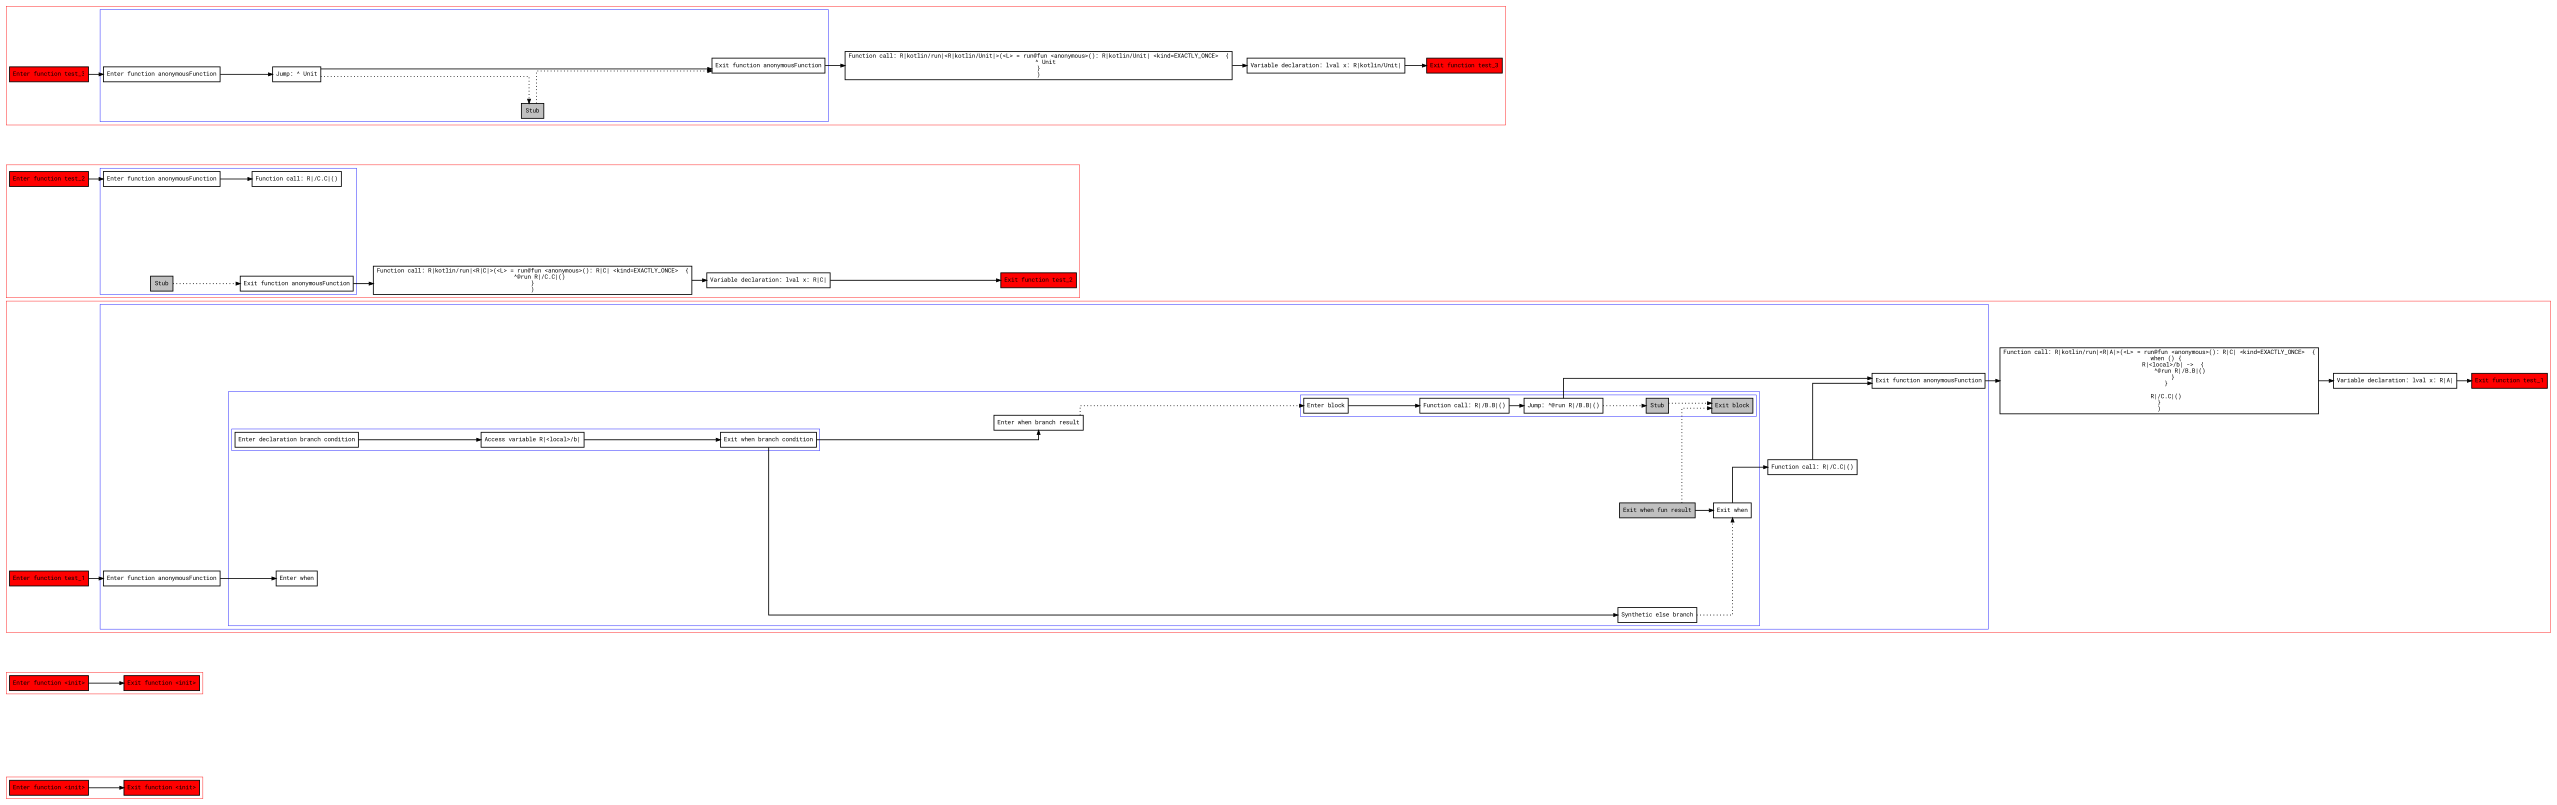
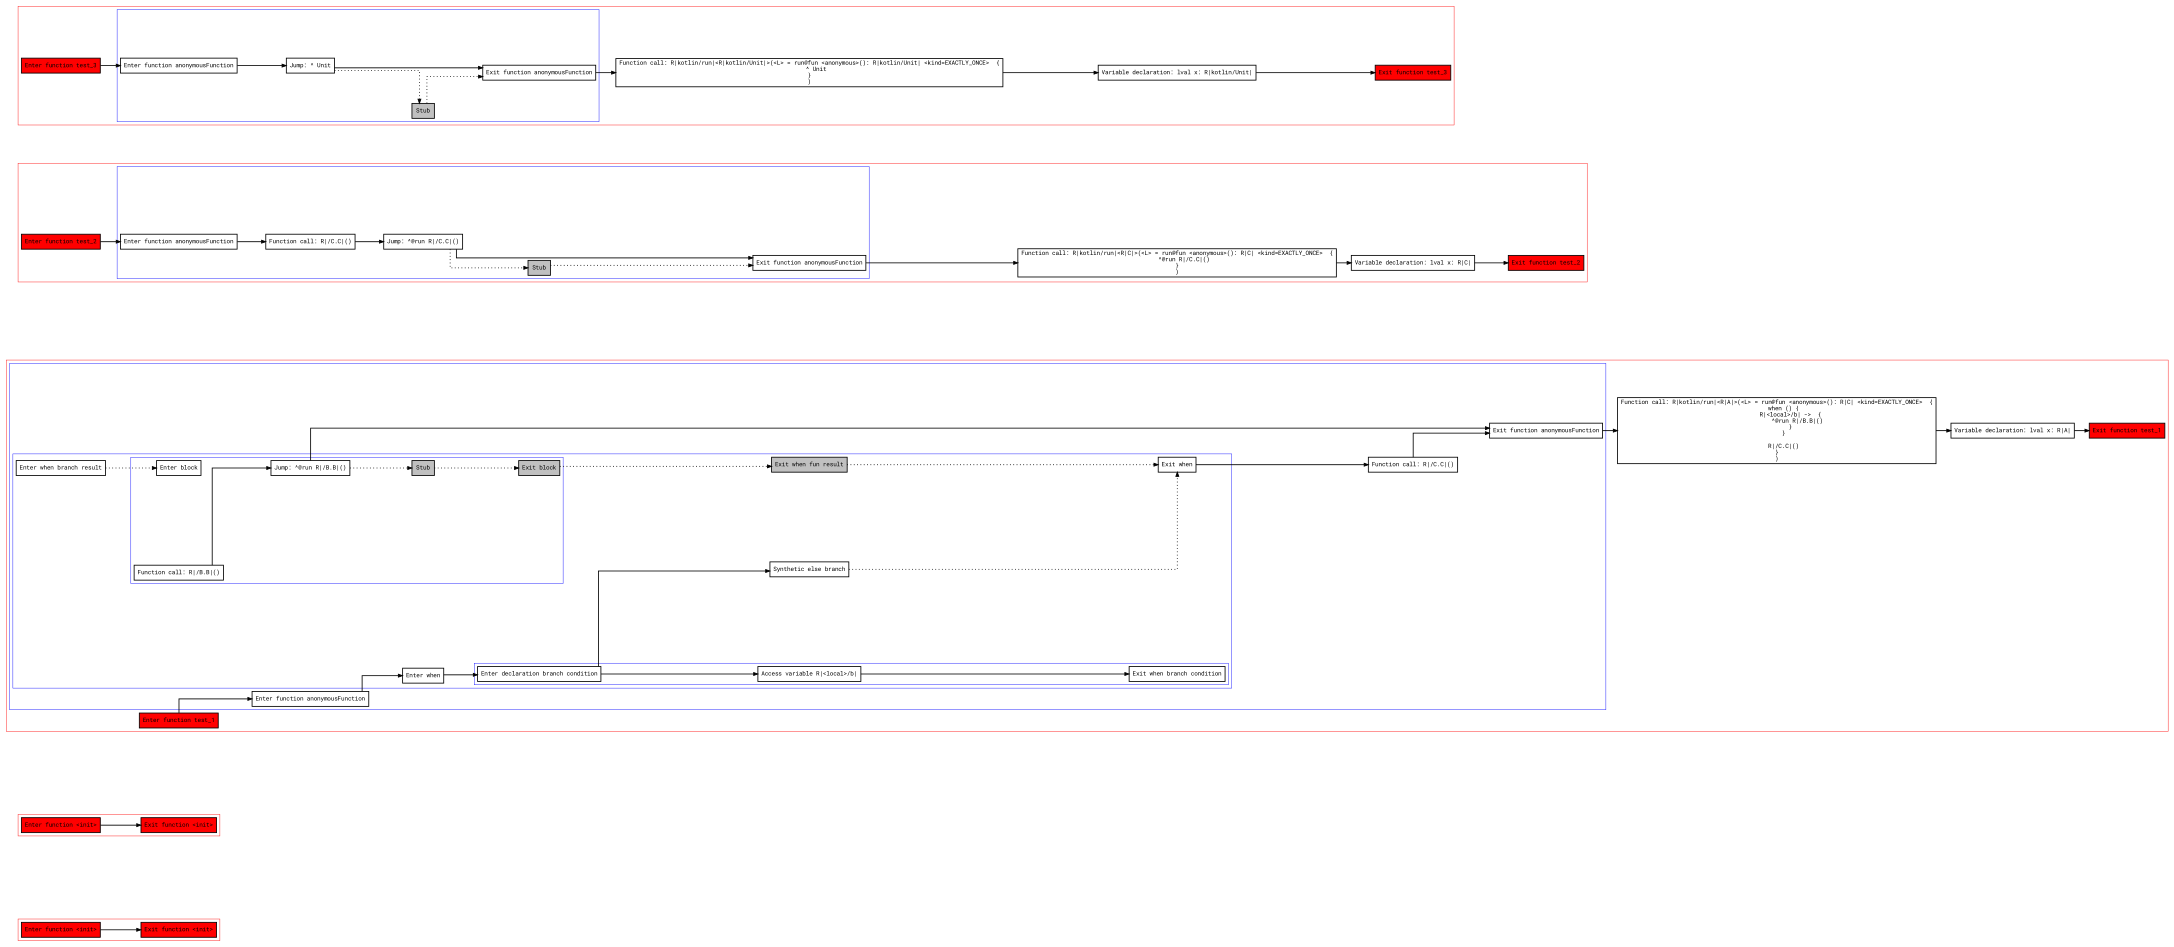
node "Jump: ^@run R|/C.C|()": added
edge "Enter block" -> "Function call: R|/B.B|()": removed
edge "Exit when branch condition" -> "Enter when branch result": removed
edge "Exit when fun result" -> "Exit block": reversed
edge "Exit when fun result" -> "Exit when": style solid -> dotted
edge "Exit when branch condition" -> "Synthetic else branch": now "Enter declaration branch condition" -> "Synthetic else branch"
edge "Enter when" -> "Enter declaration branch condition": added
